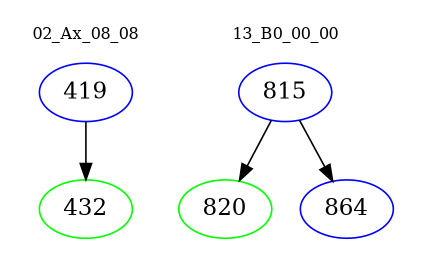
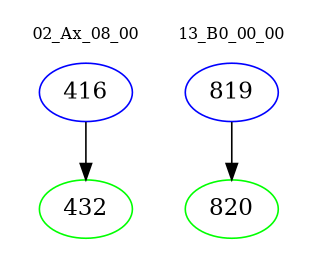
cluster "02_Ax_08_08": label "02_Ax_08_08" -> "02_Ax_08_00"
node "419": label "419" -> "416"
node "815": label "815" -> "819"
node "864": removed
